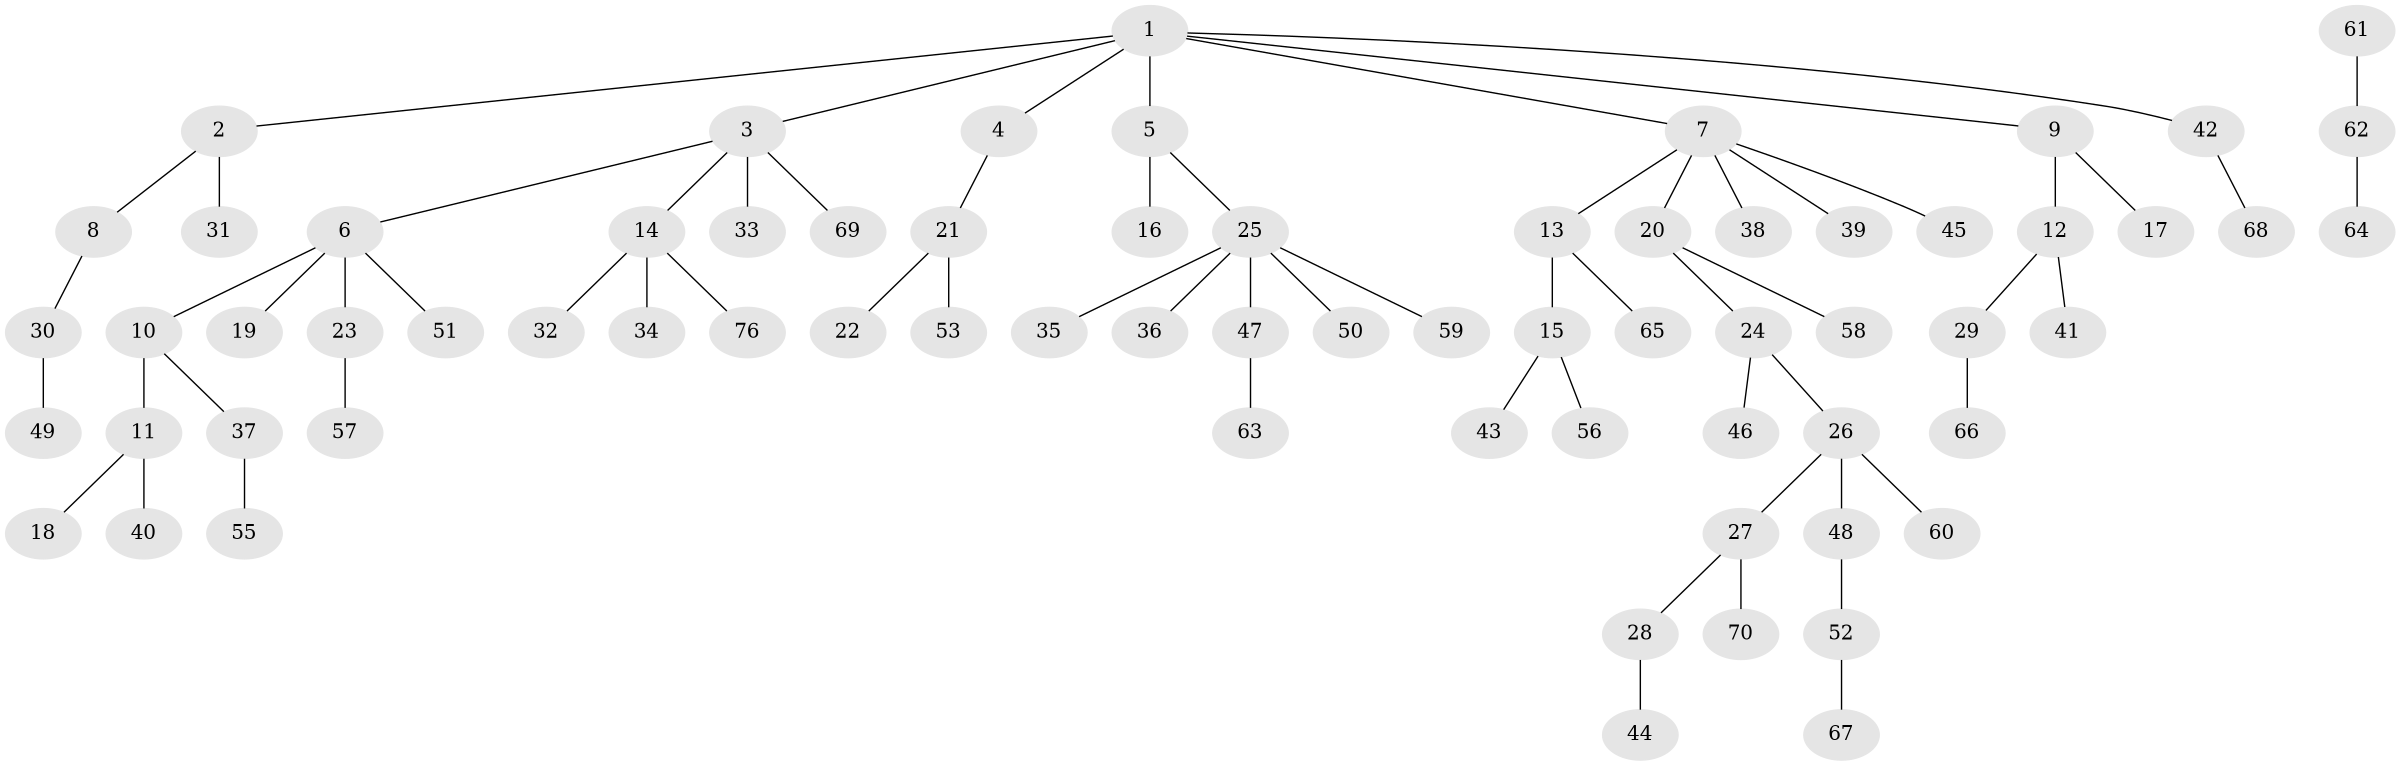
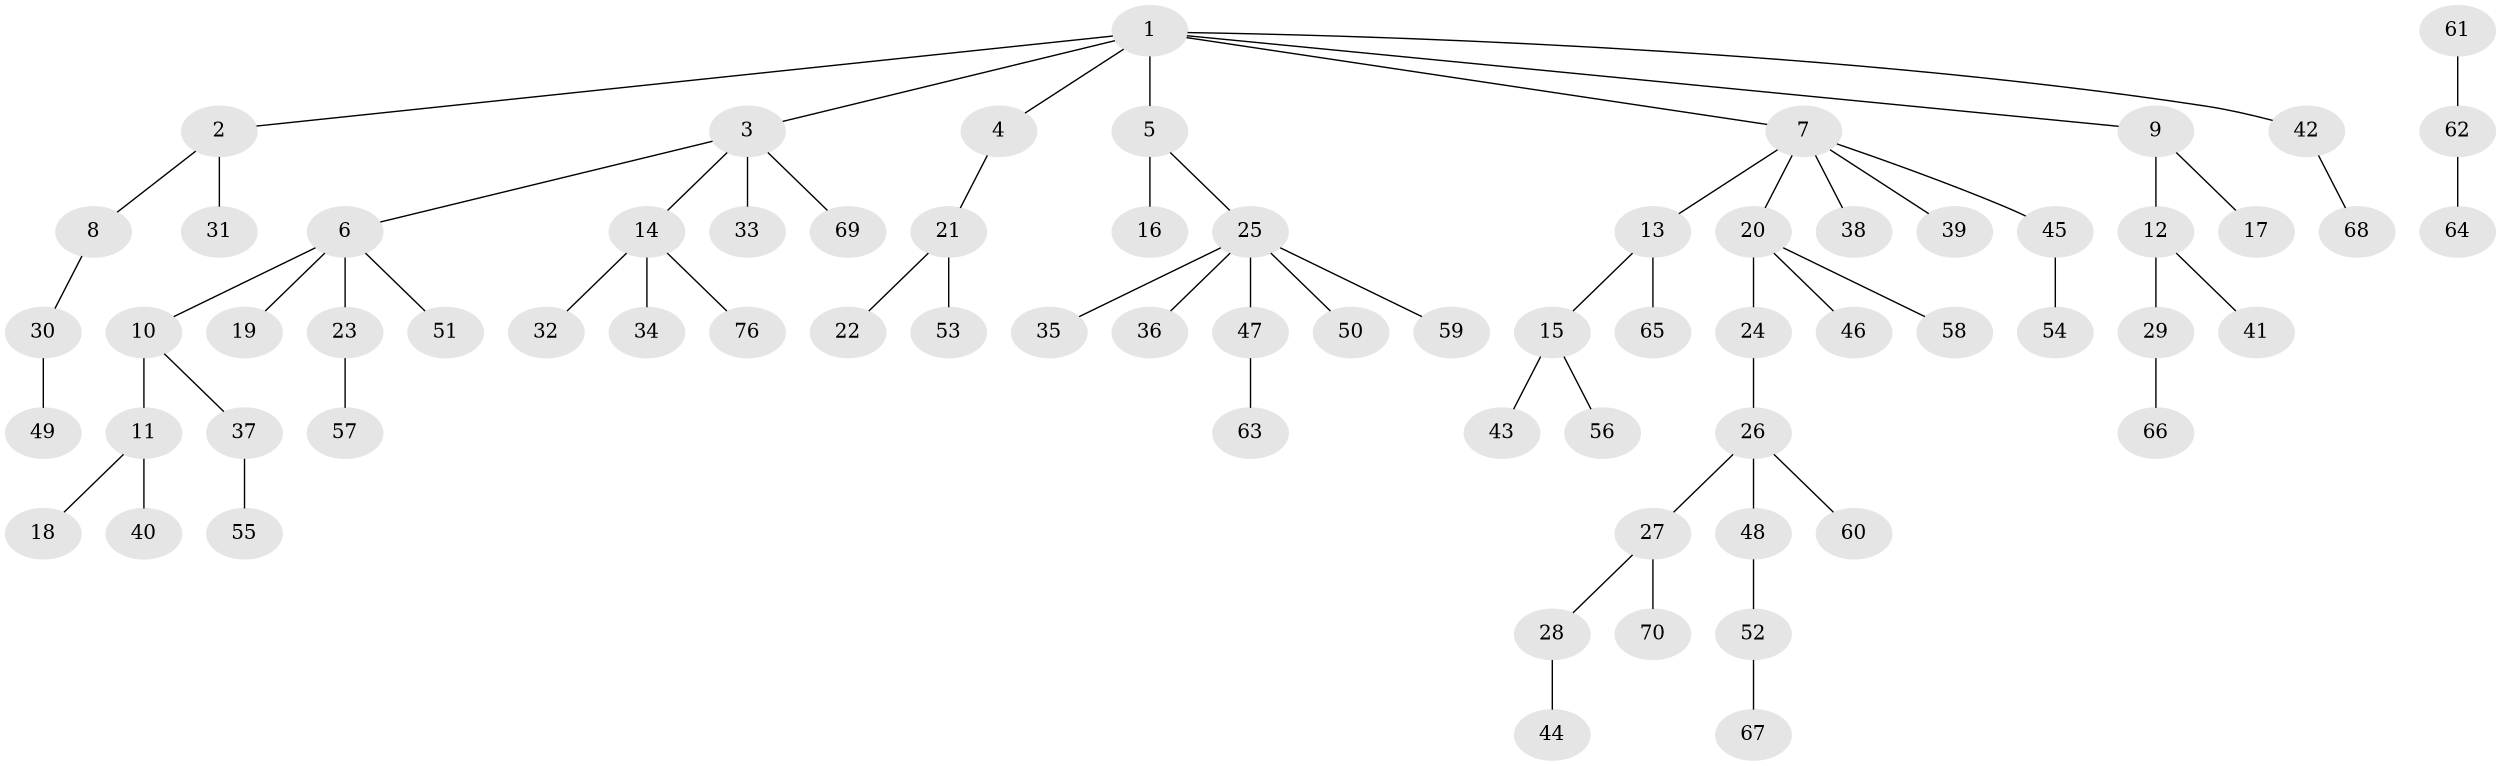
node "54": added
edge "24" -- "46": now "20" -- "46"
